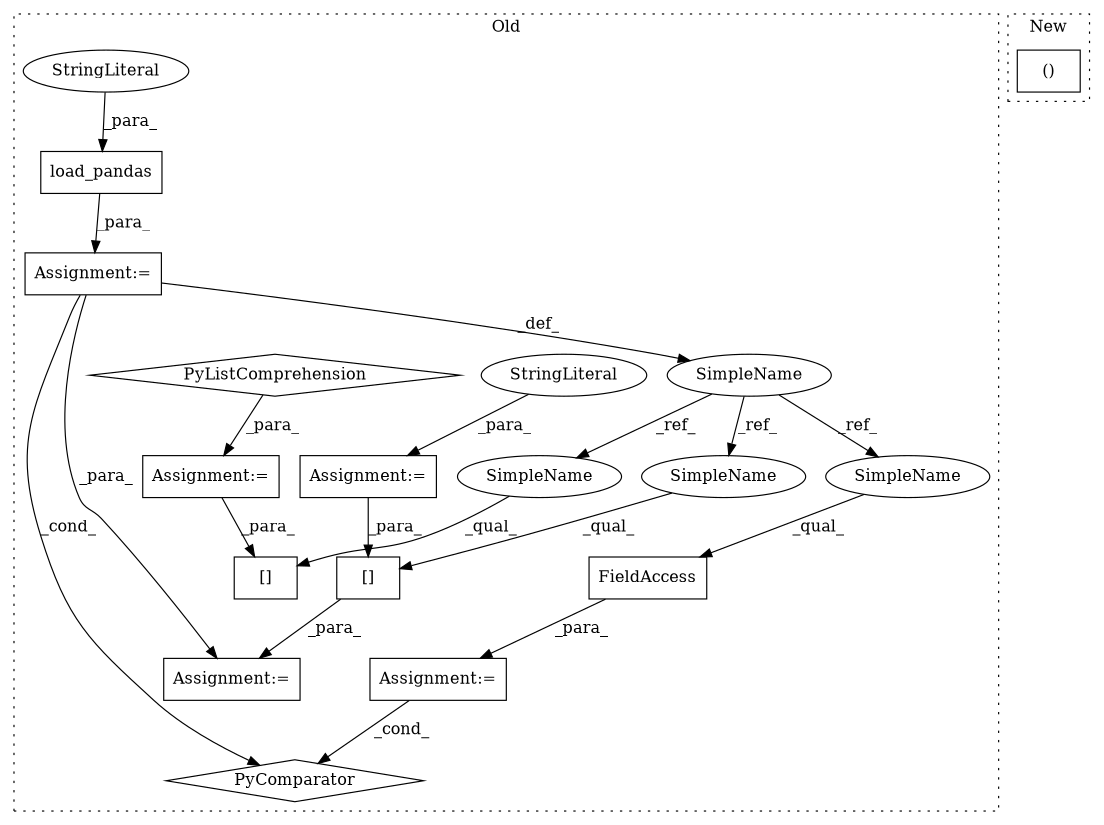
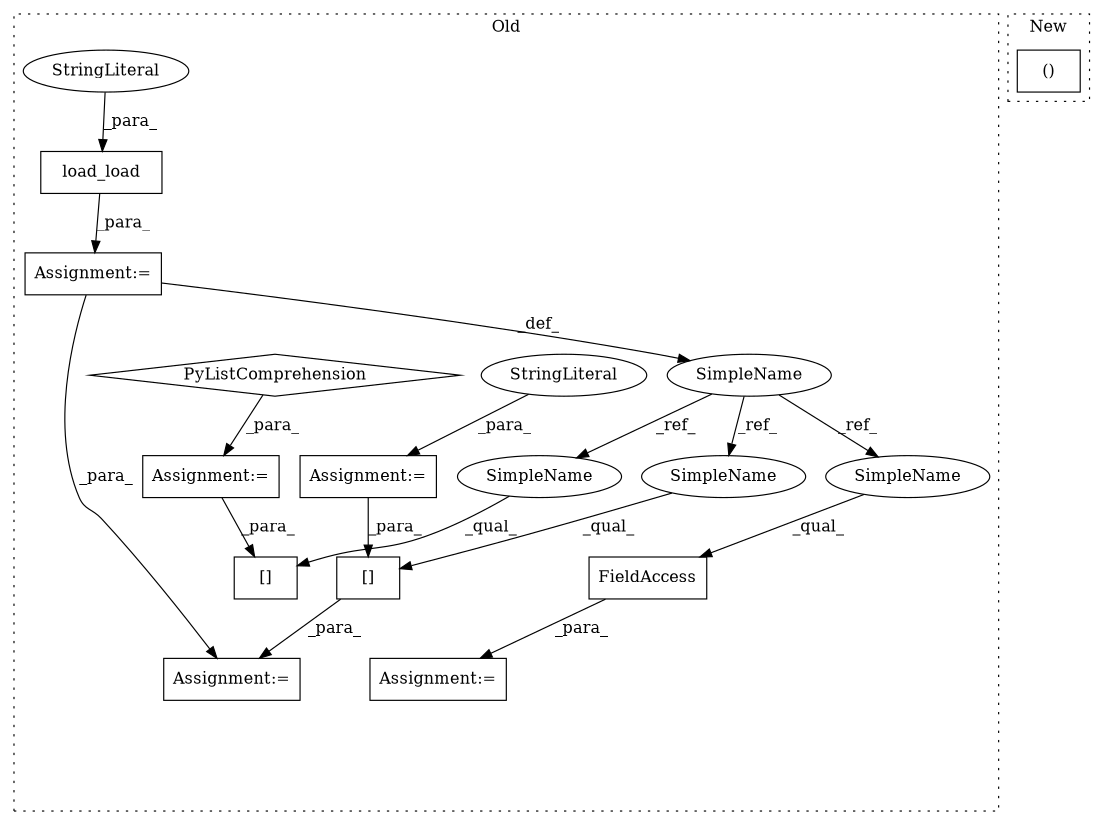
node "load_pandas": label "load_pandas" -> "load_load"
node "PyComparator": removed
